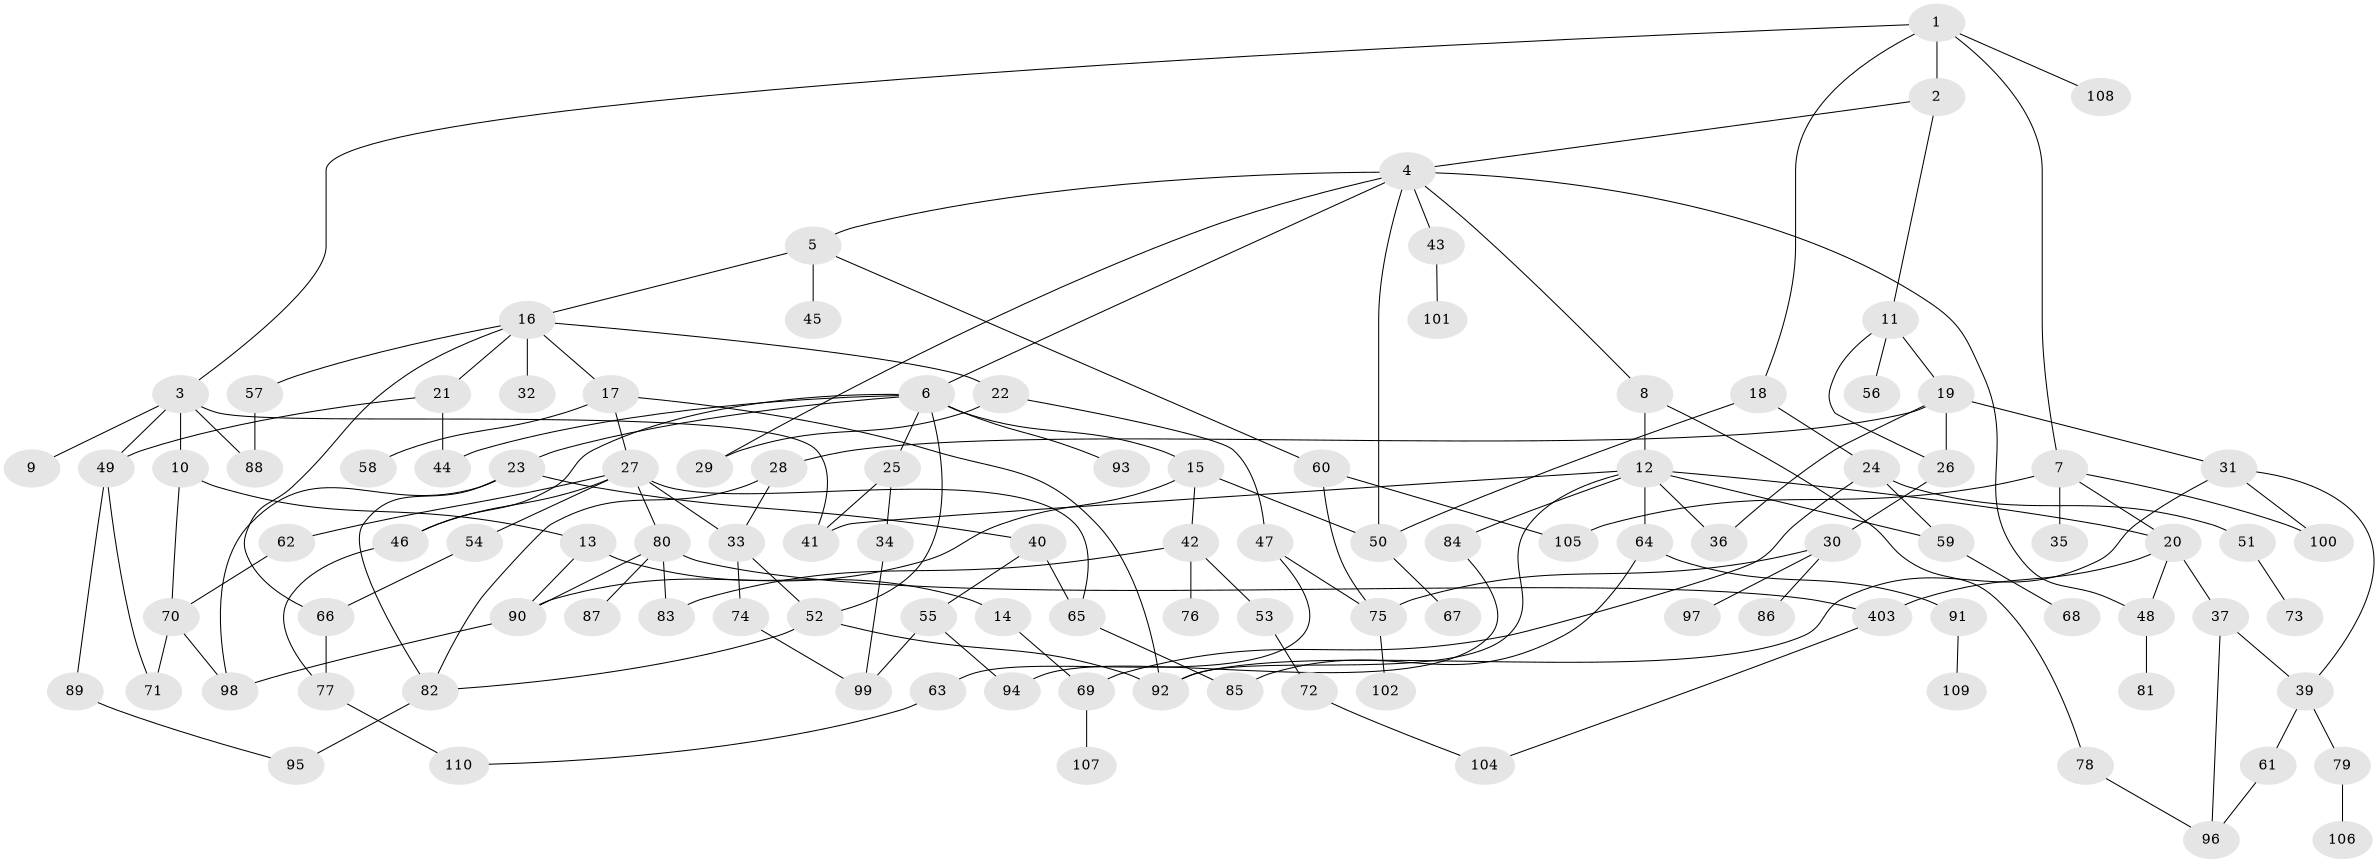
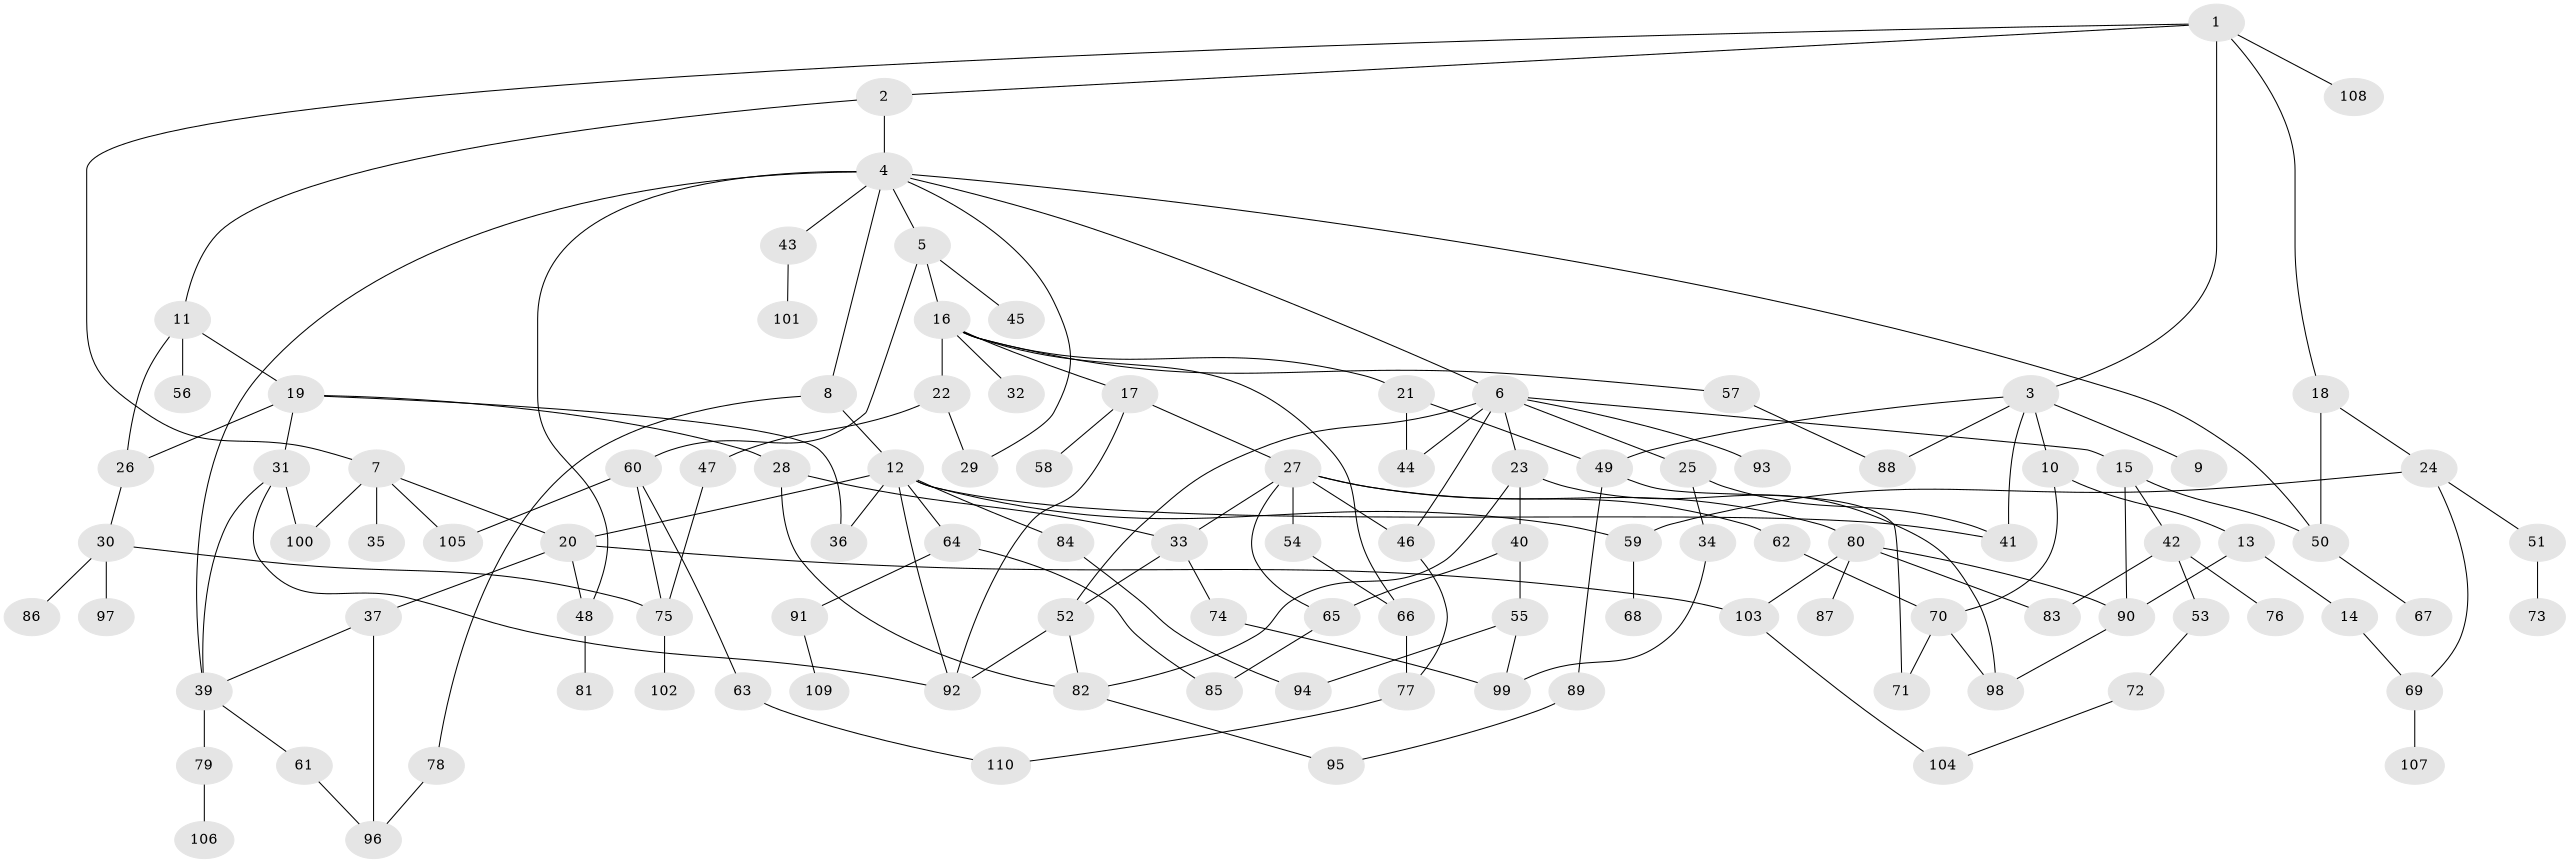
edge "4" -- "39": added
node "403": label "403" -> "103"
edge "47" -- "63": now "60" -- "63"
